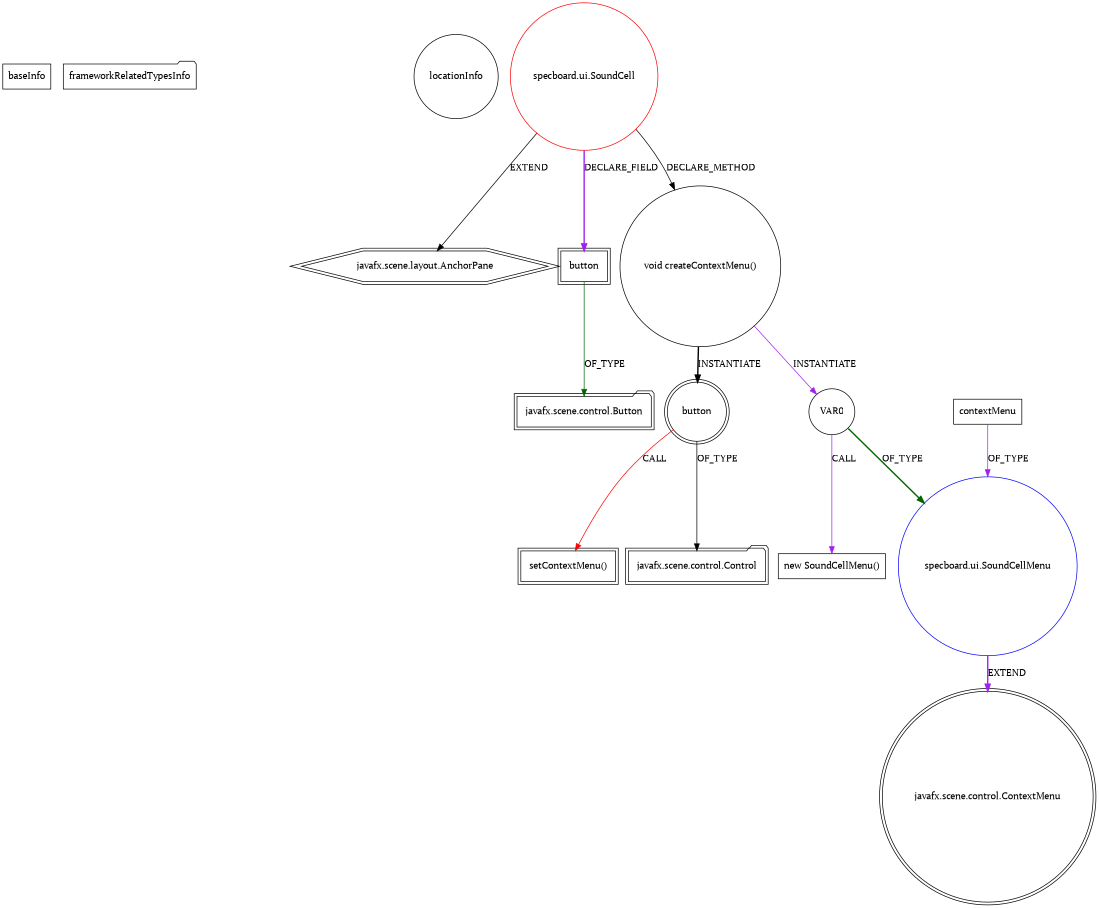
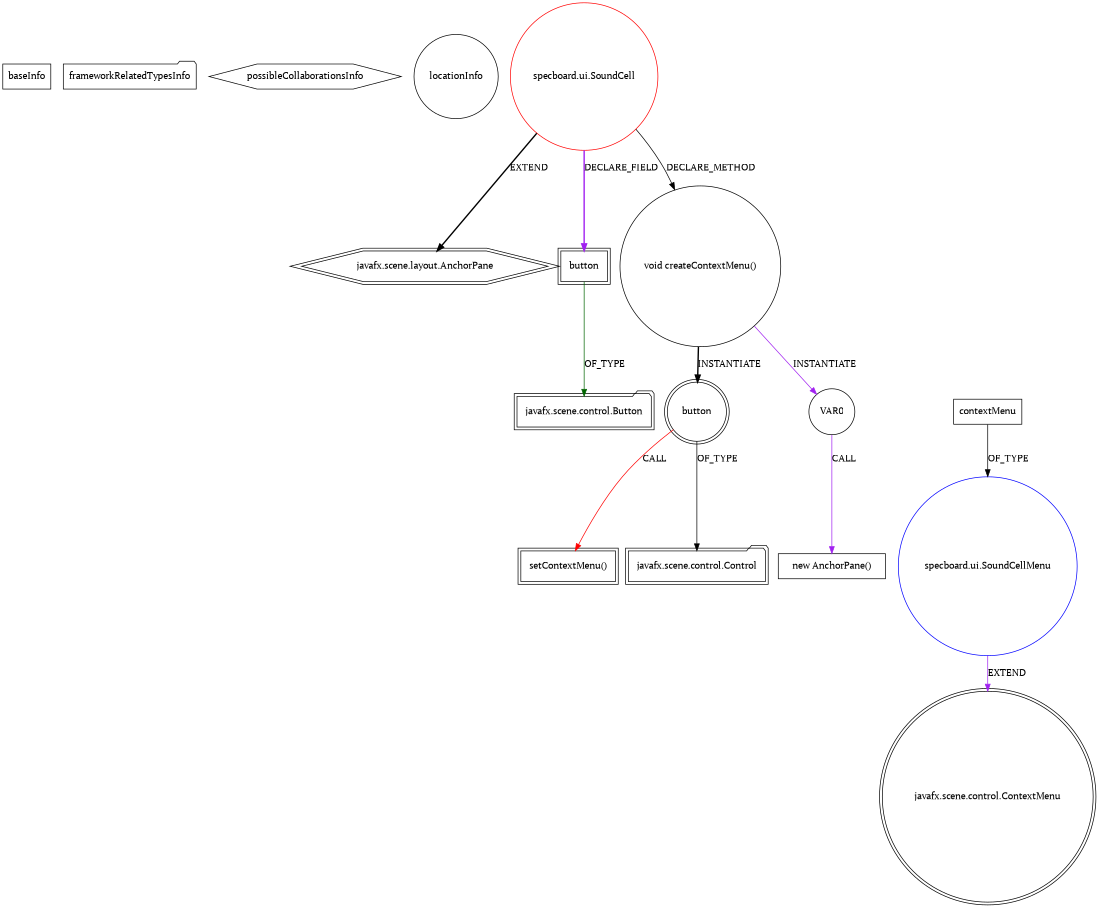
node "possibleCollaborationsInfo": added
edge "specboard.ui.SoundCell" -> "javafx.scene.layout.AnchorPane": style solid -> bold
edge "contextMenu" -> "specboard.ui.SoundCellMenu": color purple -> black
edge "VAR0" -> "specboard.ui.SoundCellMenu": removed, label "OF_TYPE"
node "new SoundCellMenu()": label "new SoundCellMenu()" -> "new AnchorPane()"
edge "specboard.ui.SoundCellMenu" -> "javafx.scene.control.ContextMenu": style bold -> solid
